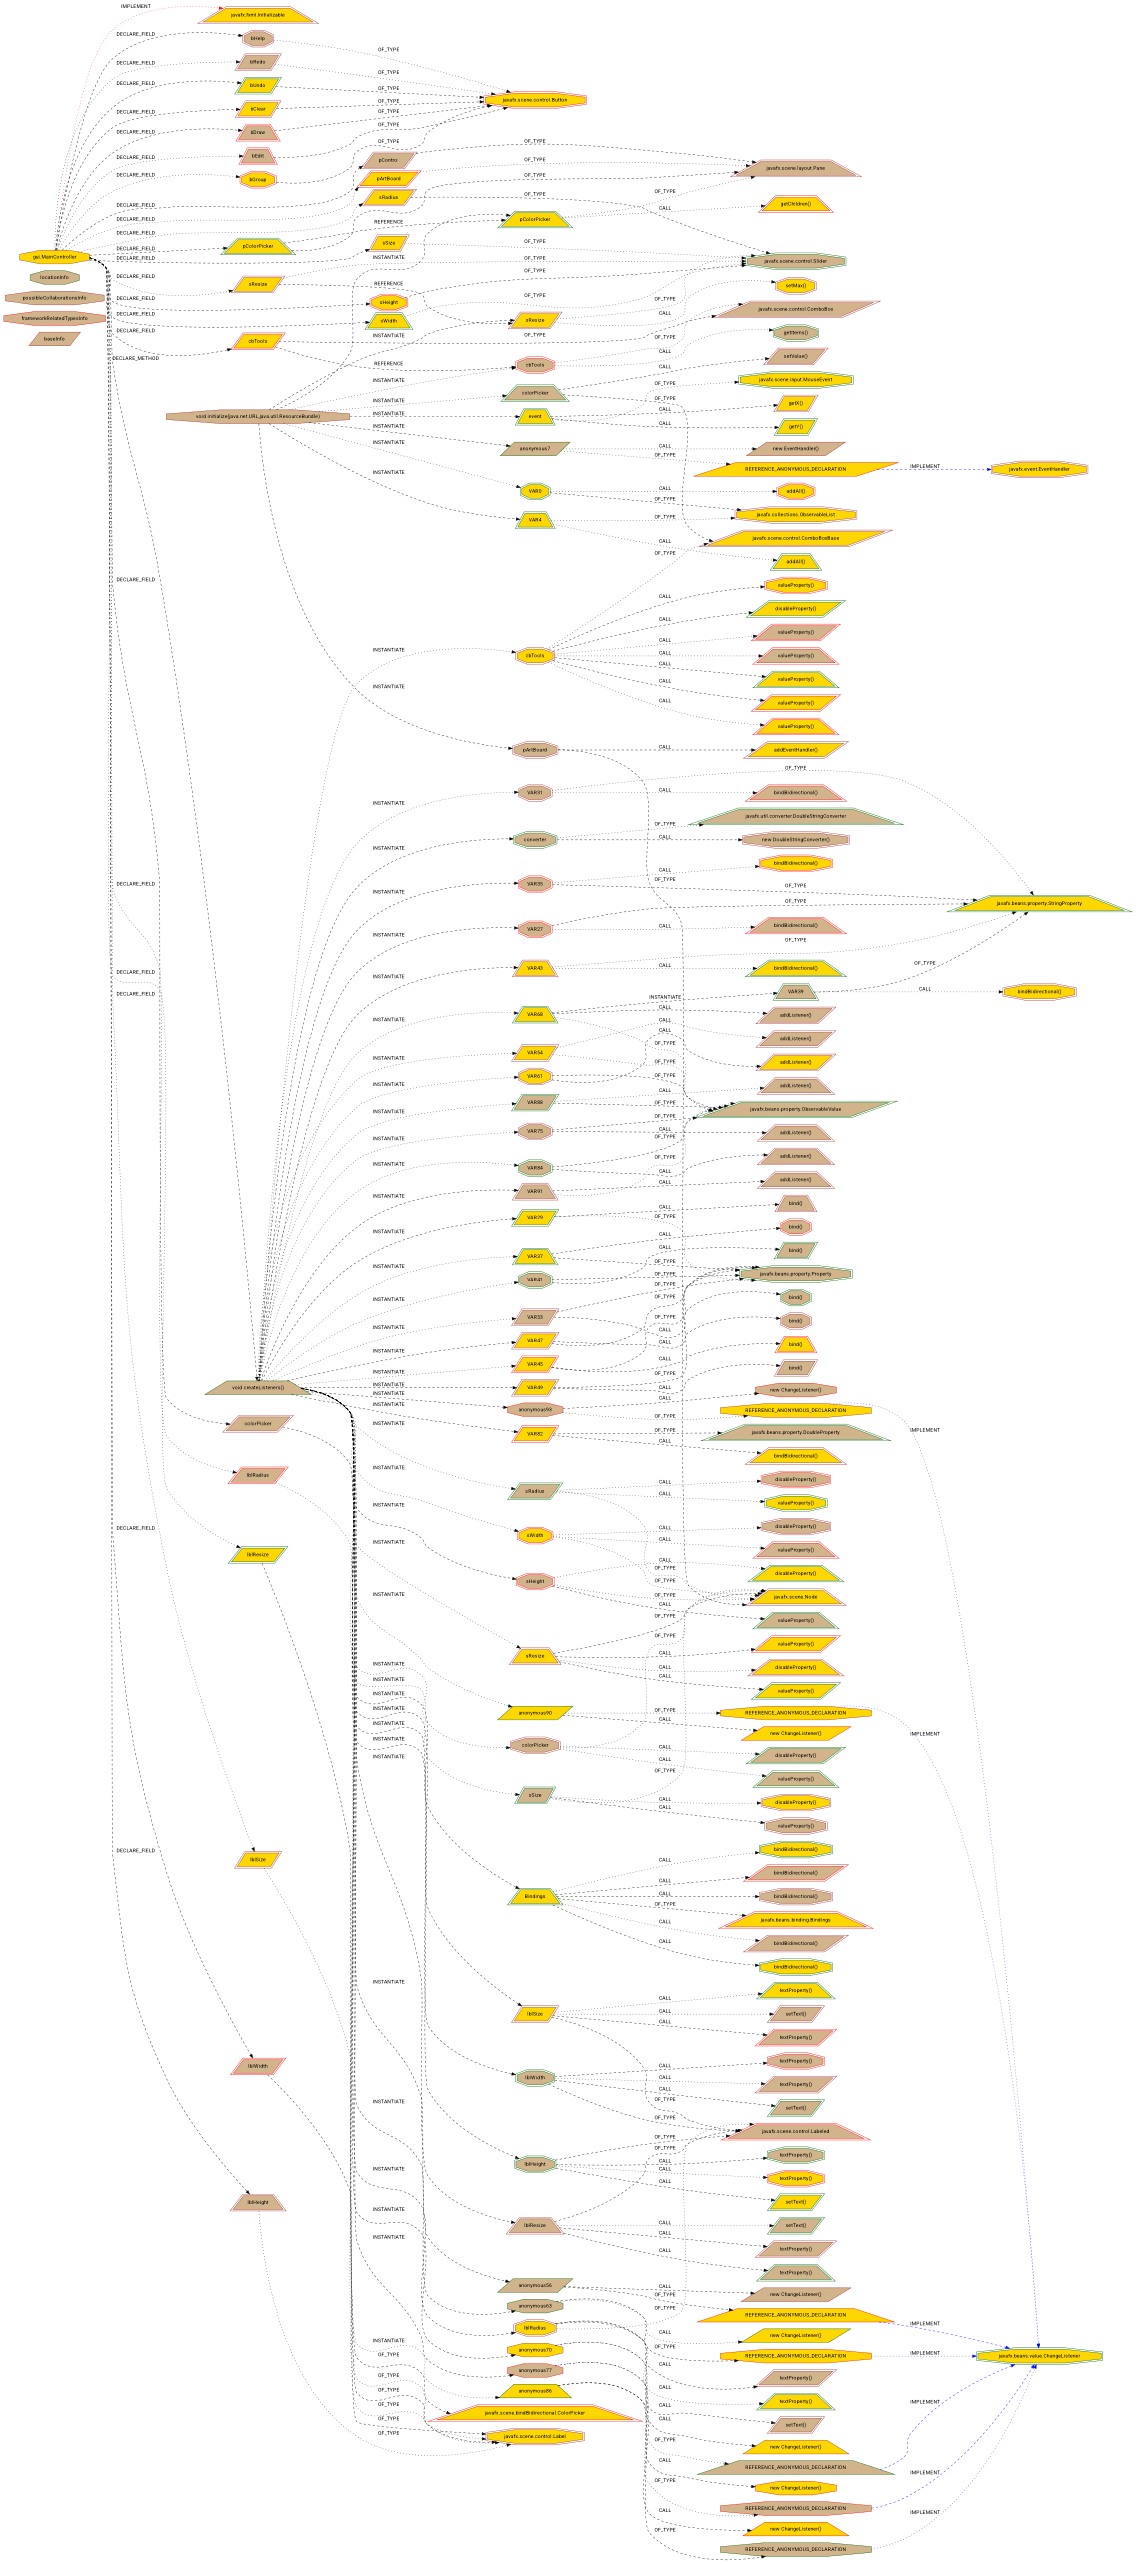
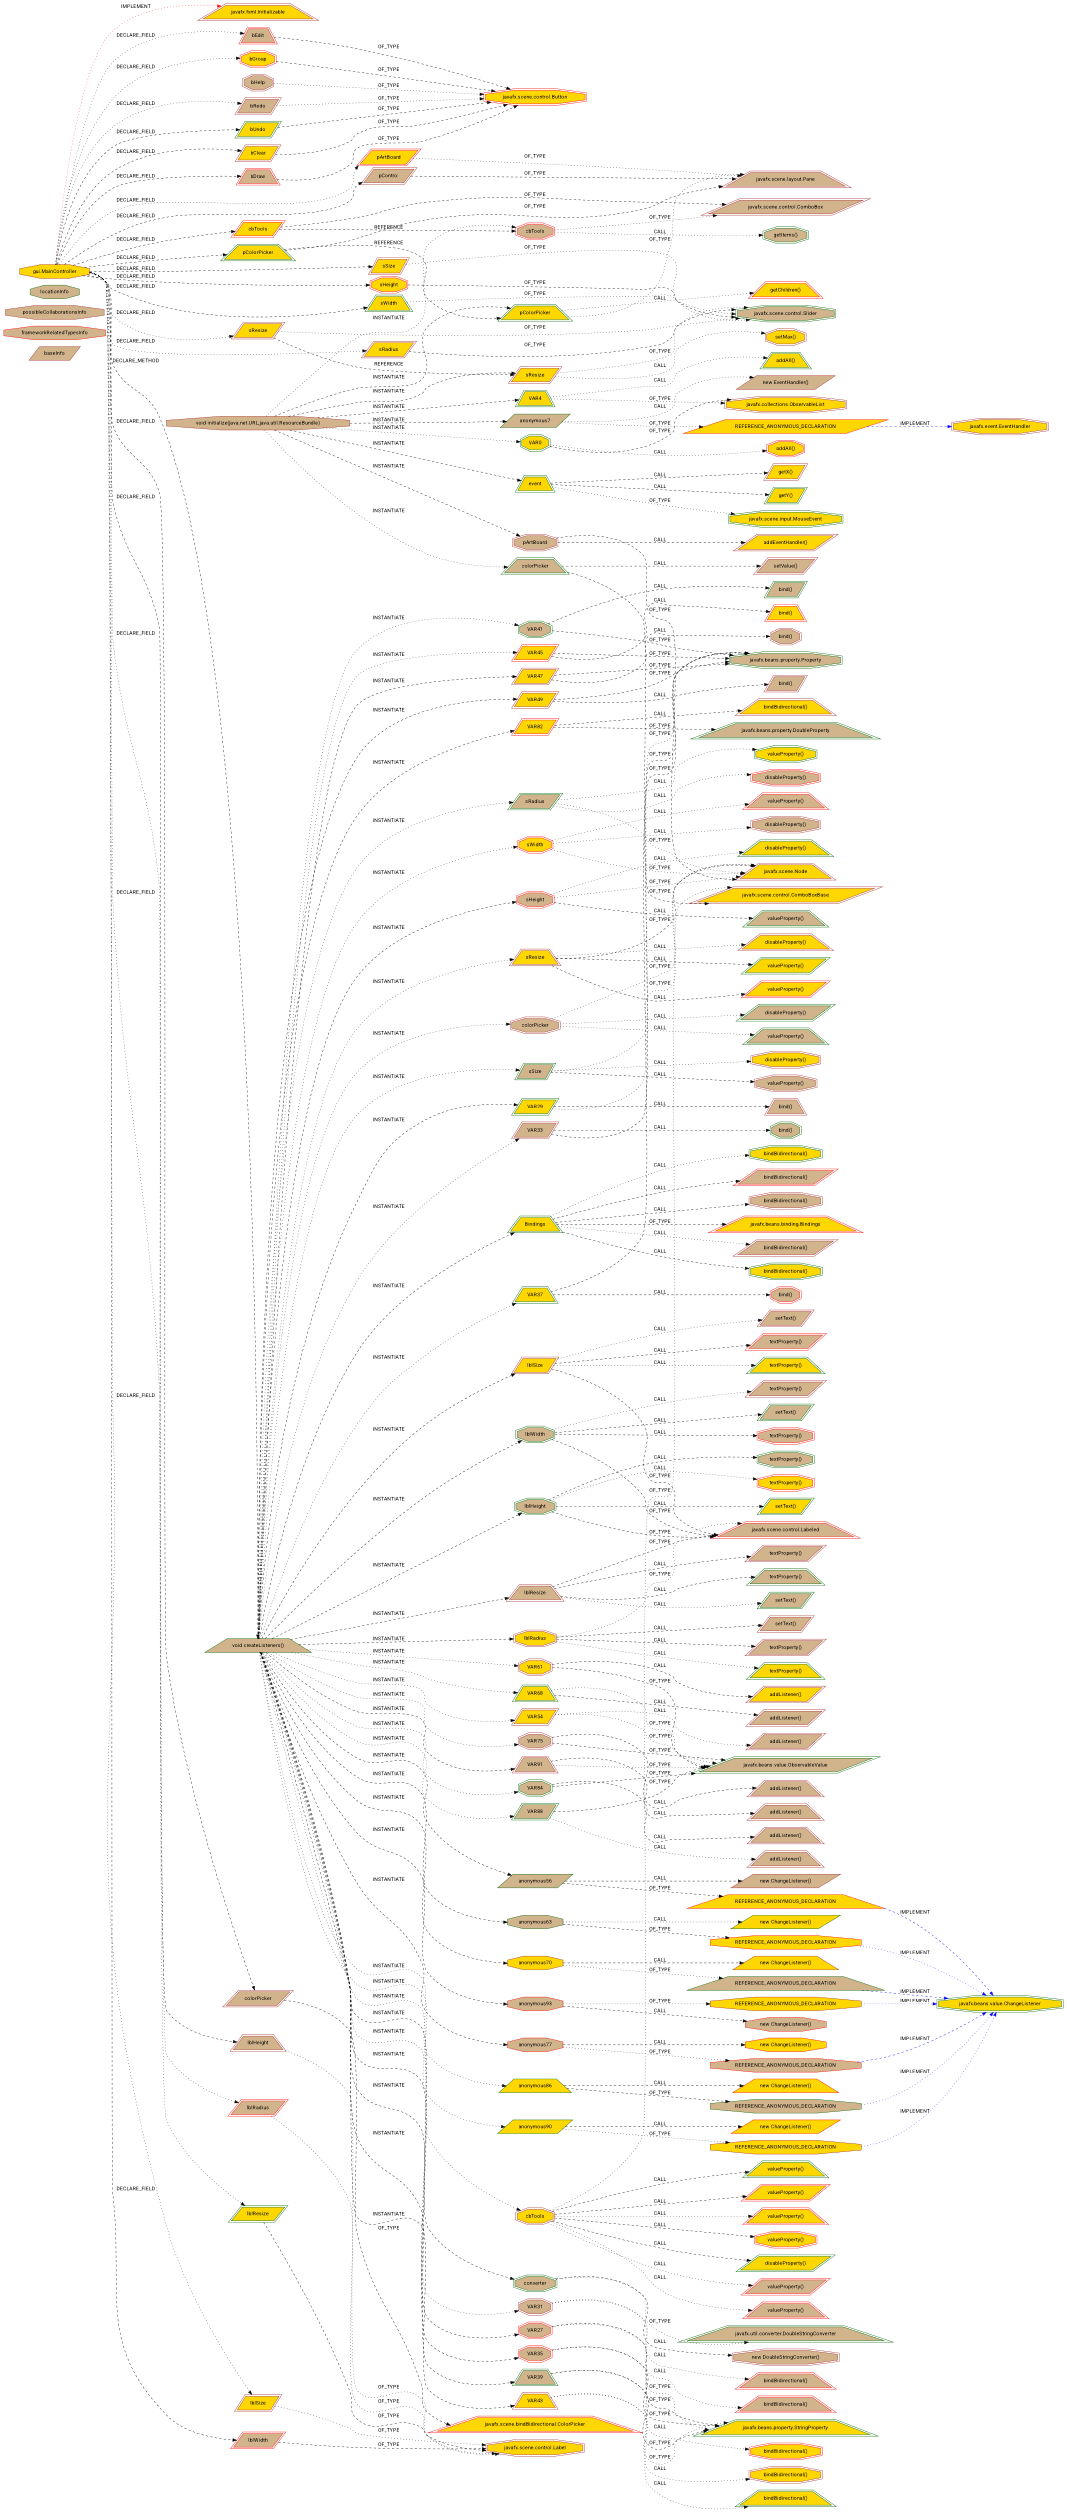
edge "gui.MainController" -> "bHelp": removed, label "DECLARE_FIELD"
edge "VAR68" -> "VAR39": now "void createListeners()" -> "VAR39"
node "javafx.beans.property.ObservableValue": label "javafx.beans.property.ObservableValue" -> "javafx.beans.value.ObservableValue"
